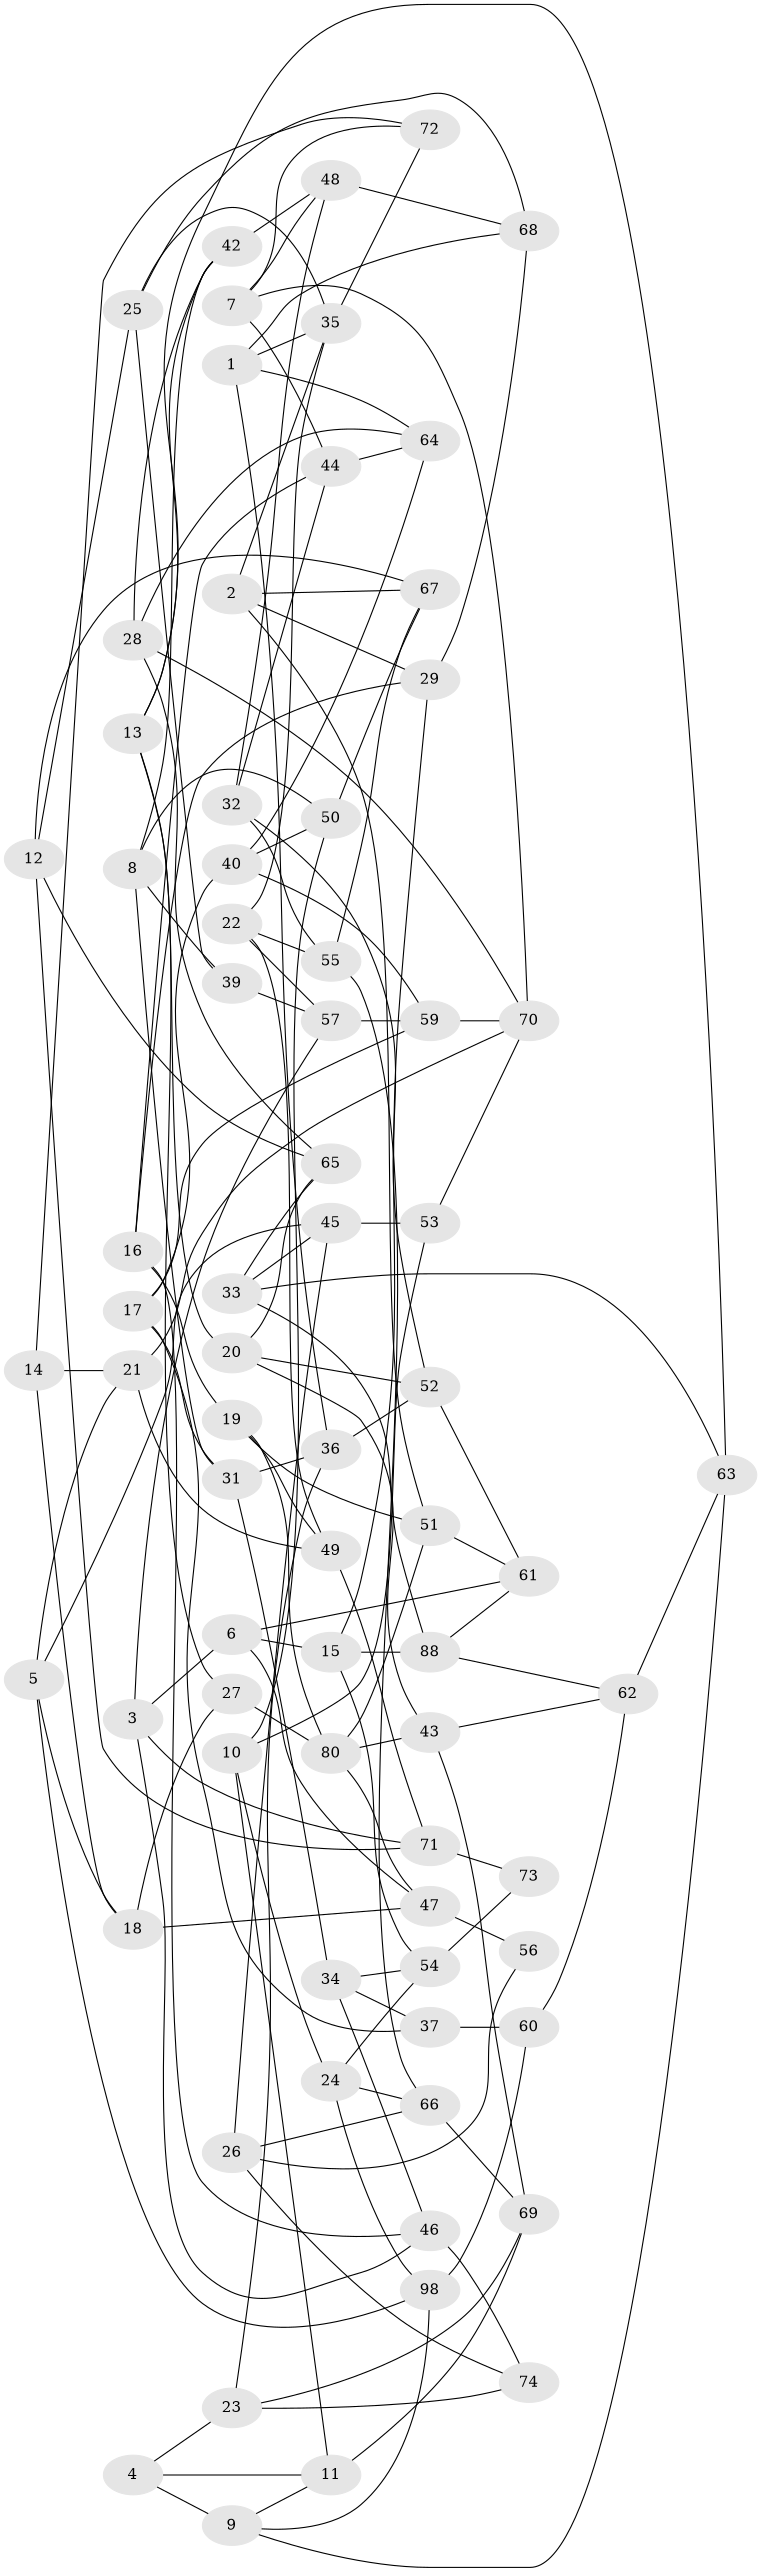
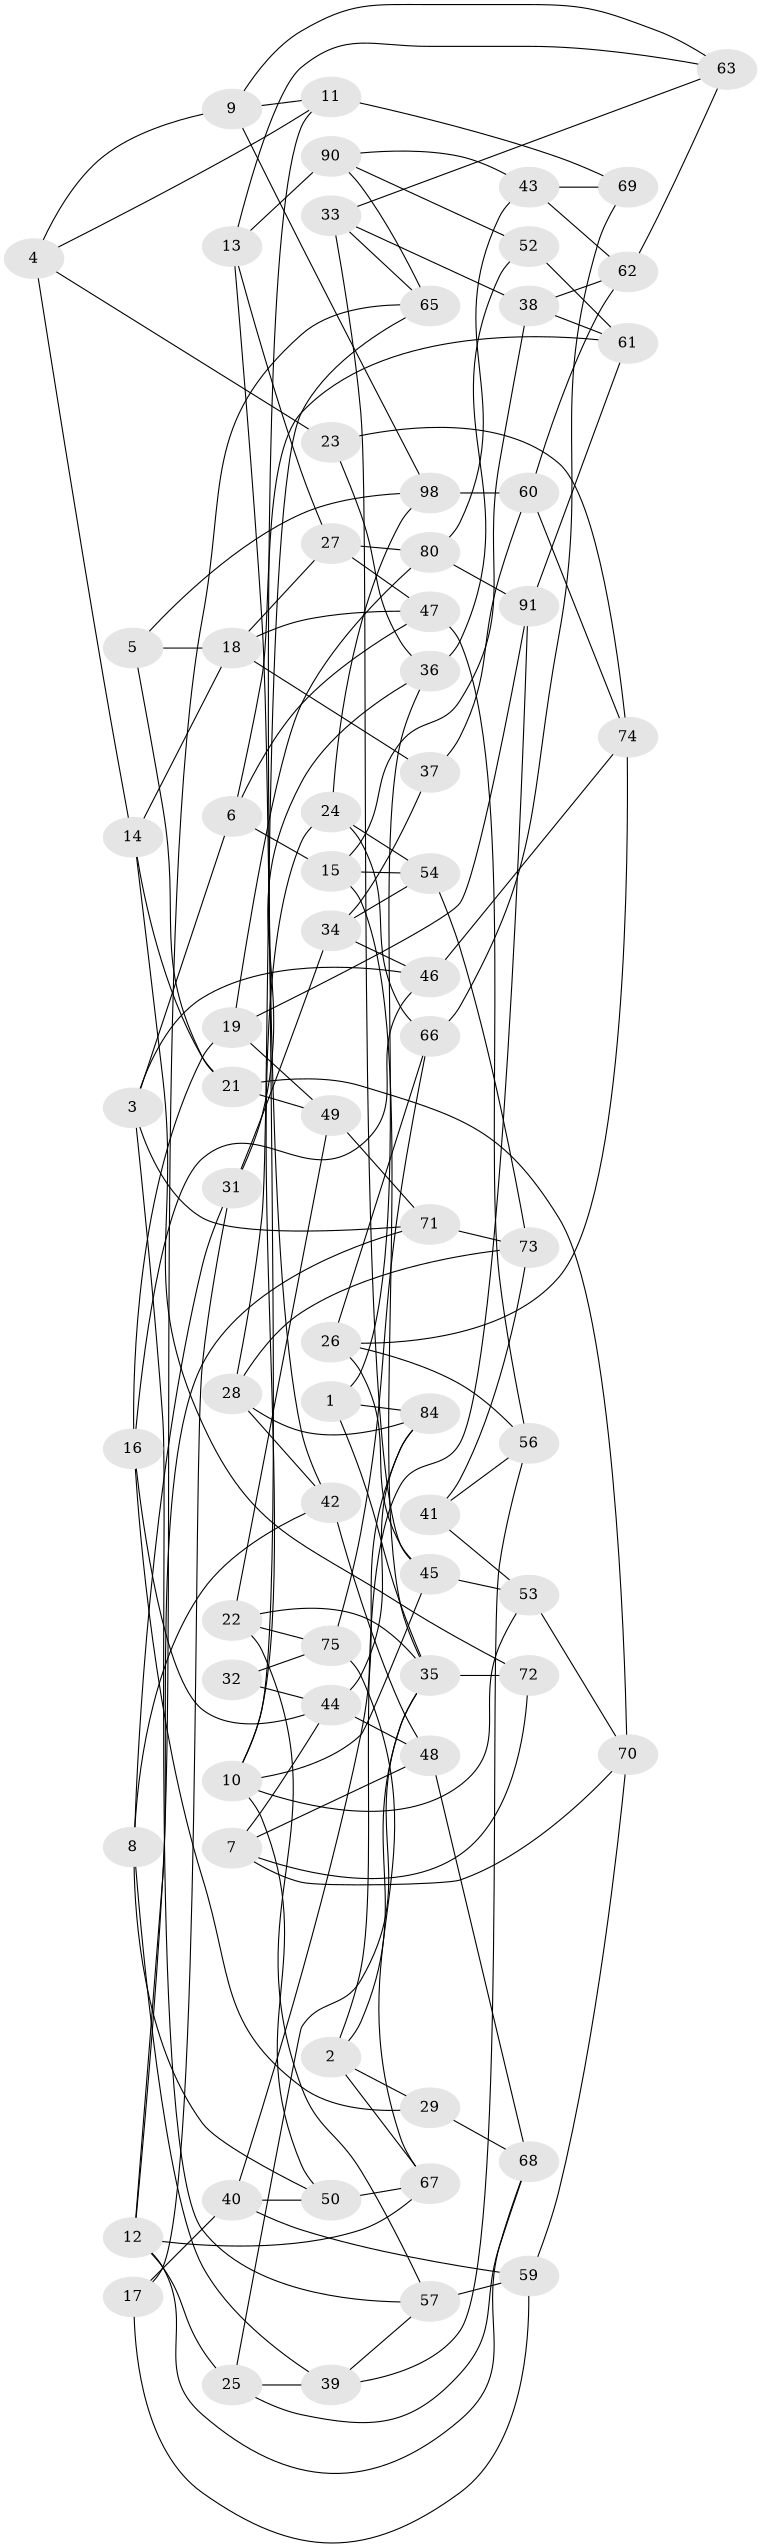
edge "68" -- "1": now "68" -- "12"
node "64": label "64" -> "84"
edge "48" -- "32": now "48" -- "44"
edge "4" -- "14": added
edge "60" -- "74": added
edge "28" -- "70": now "28" -- "73"
node "55": label "55" -> "75"
edge "32" -- "52": removed
edge "29" -- "15": now "35" -- "15"
node "20": label "20" -> "90"
edge "45" -- "5": now "45" -- "10"
node "41": added
node "51": label "51" -> "91"
node "88": label "88" -> "38"
edge "17" -- "37": now "18" -- "37"
edge "80" -- "47": now "27" -- "47"
edge "56" -- "39": added
edge "69" -- "23": removed
